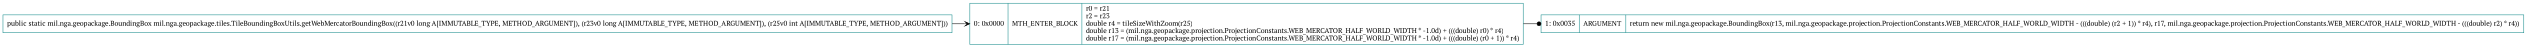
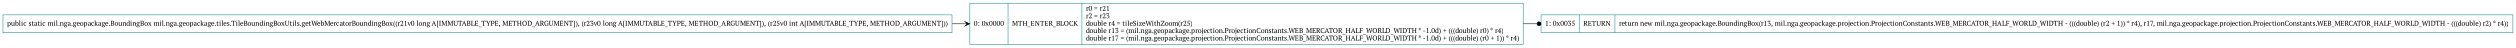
node "1: 0x0035": text "ARGUMENT" -> "RETURN"
